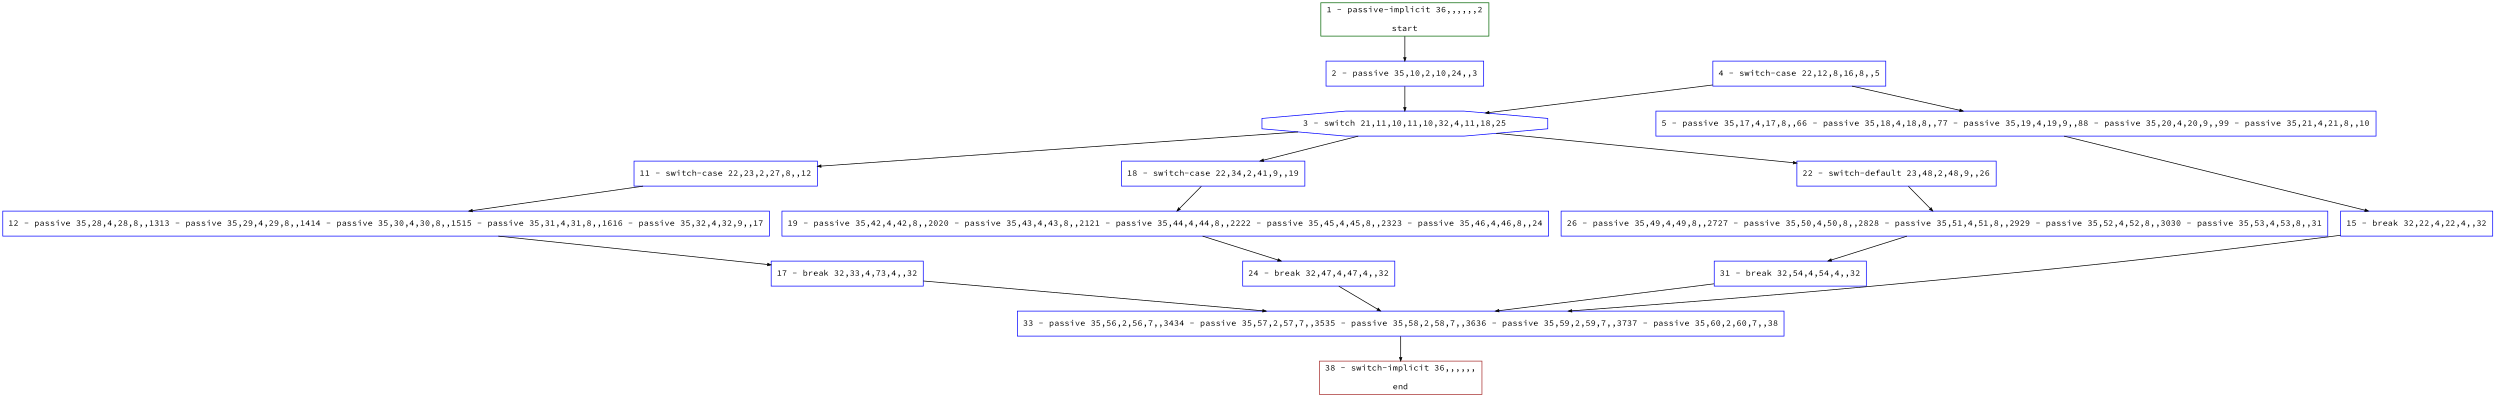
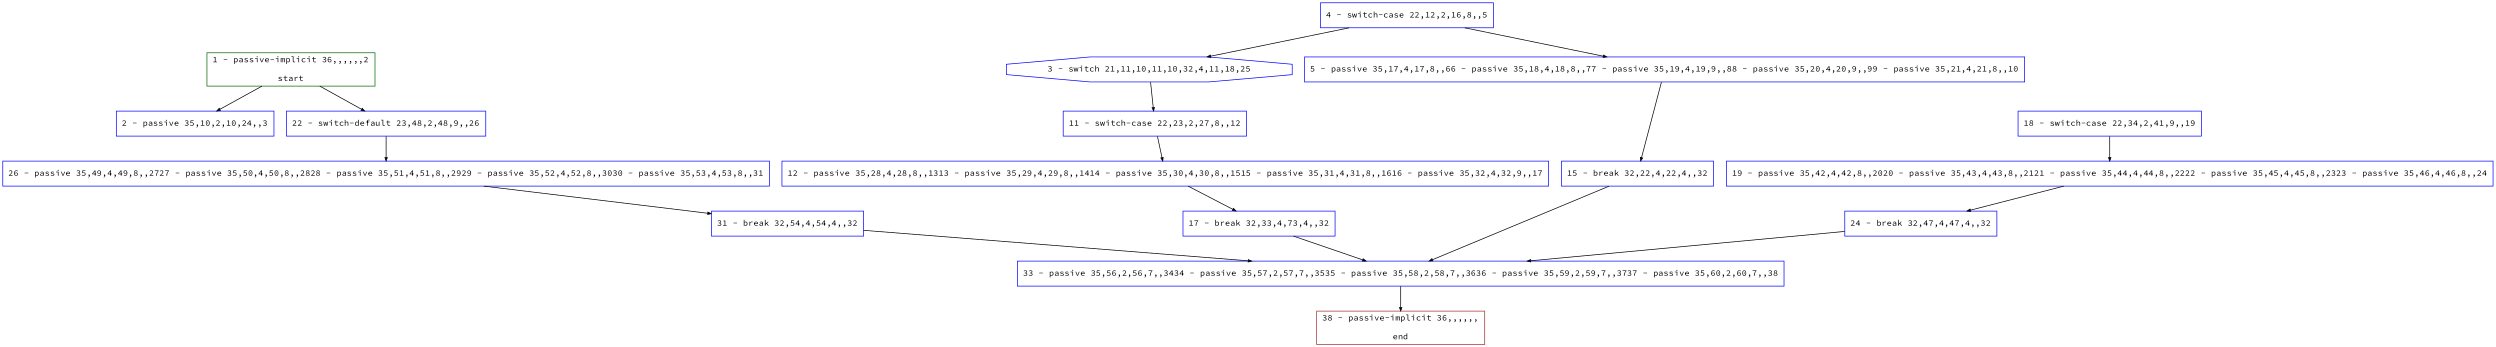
node "4 - switch-case 22,12,8,16,8,,5": label "4 - switch-case 22,12,8,16,8,,5" -> "4 - switch-case 22,12,2,16,8,,5"
edge "2 - passive 35,10,2,10,24,,3" -> "3 - switch 21,11,10,11,10,32,4,11,18,25": removed
edge "3 - switch 21,11,10,11,10,32,4,11,18,25" -> "18 - switch-case 22,34,2,41,9,,19": removed
edge "3 - switch 21,11,10,11,10,32,4,11,18,25" -> "22 - switch-default 23,48,2,48,9,,26": now "1 - passive-implicit 36,,,,,,2 start" -> "22 - switch-default 23,48,2,48,9,,26"
node "38 - switch-implicit 36,,,,,, end": label "38 - switch-implicit 36,,,,,, end" -> "38 - passive-implicit 36,,,,,, end"
